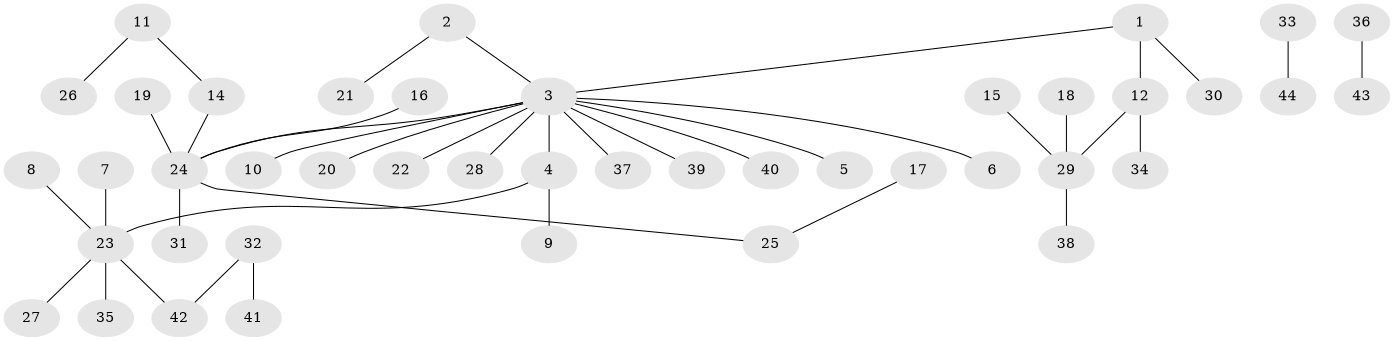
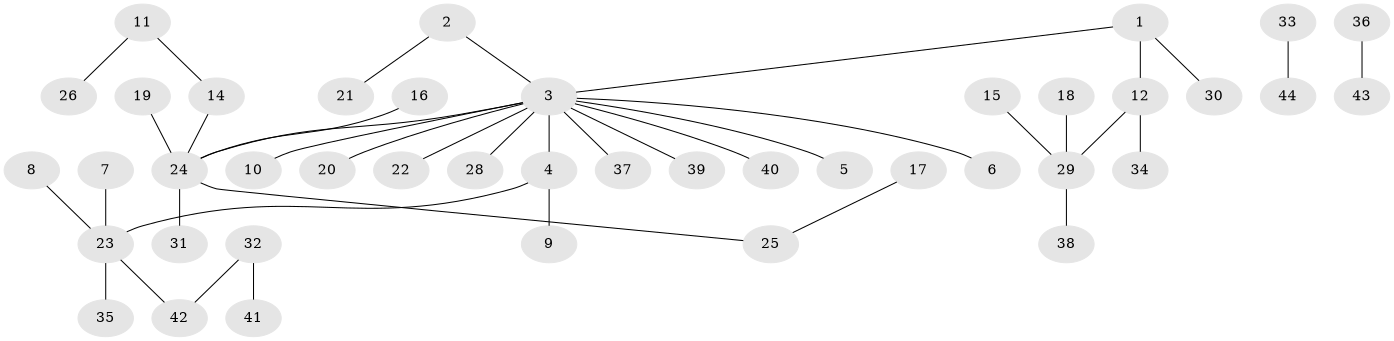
node "27": removed
